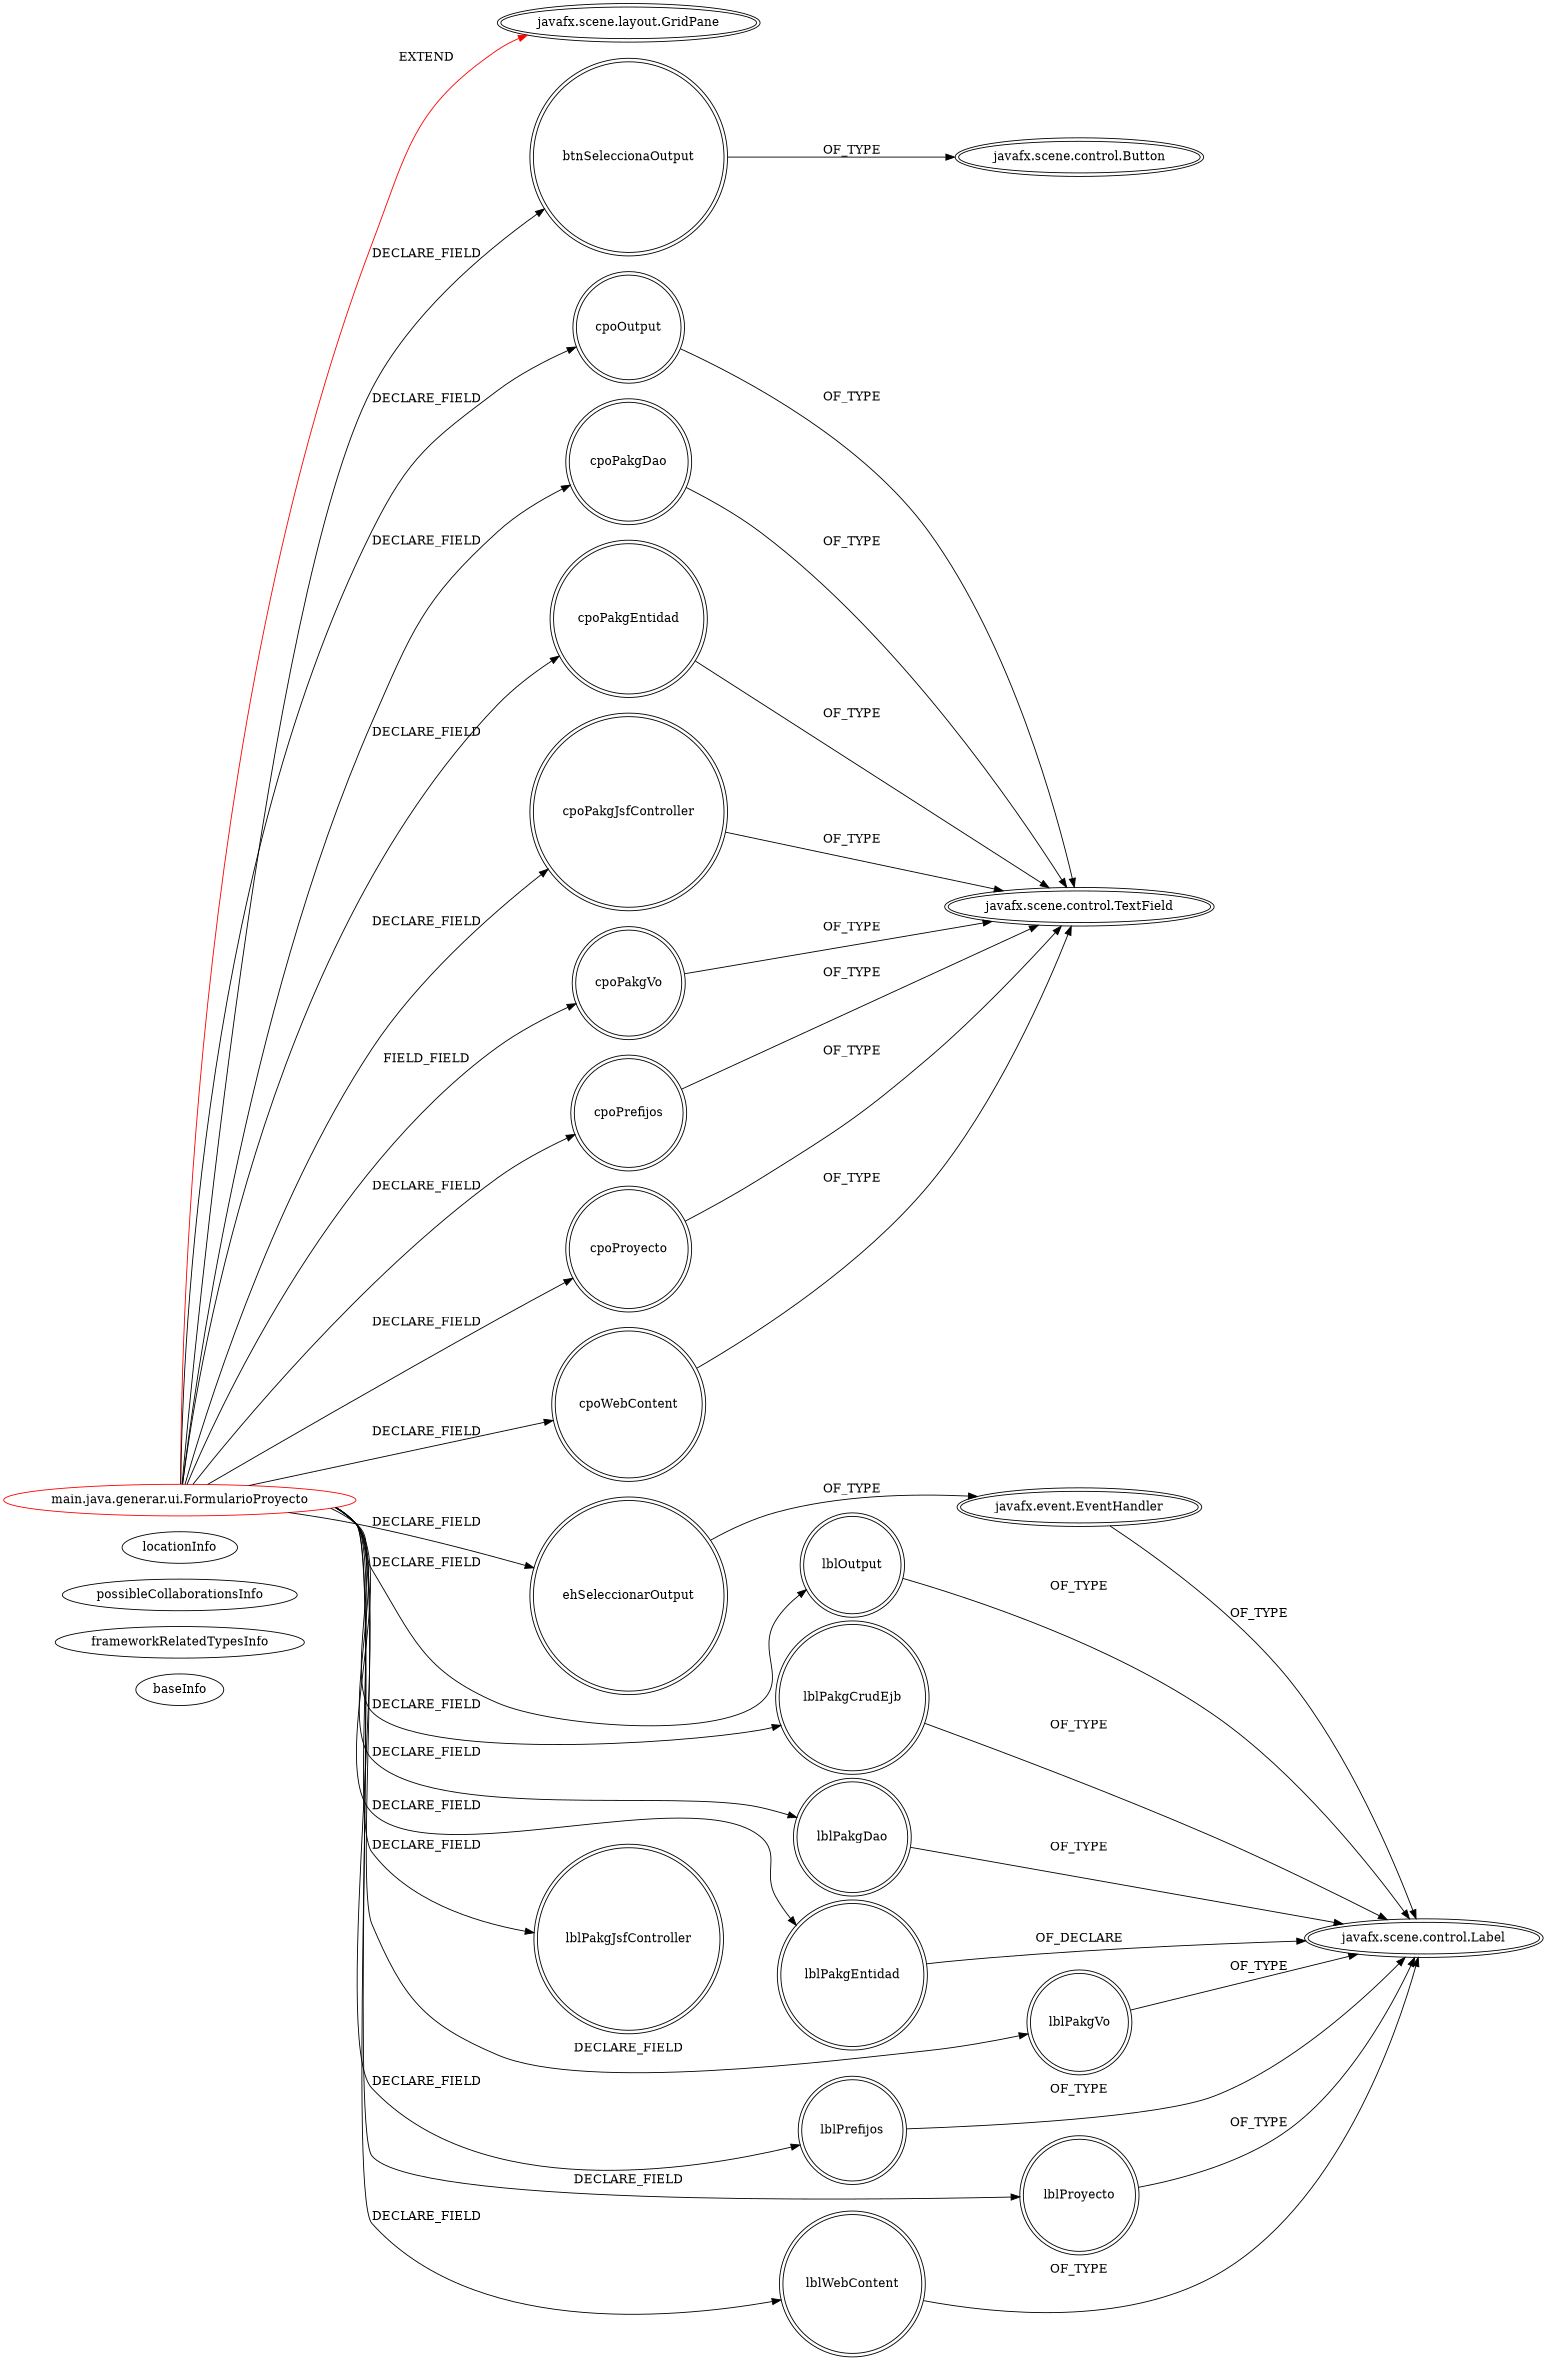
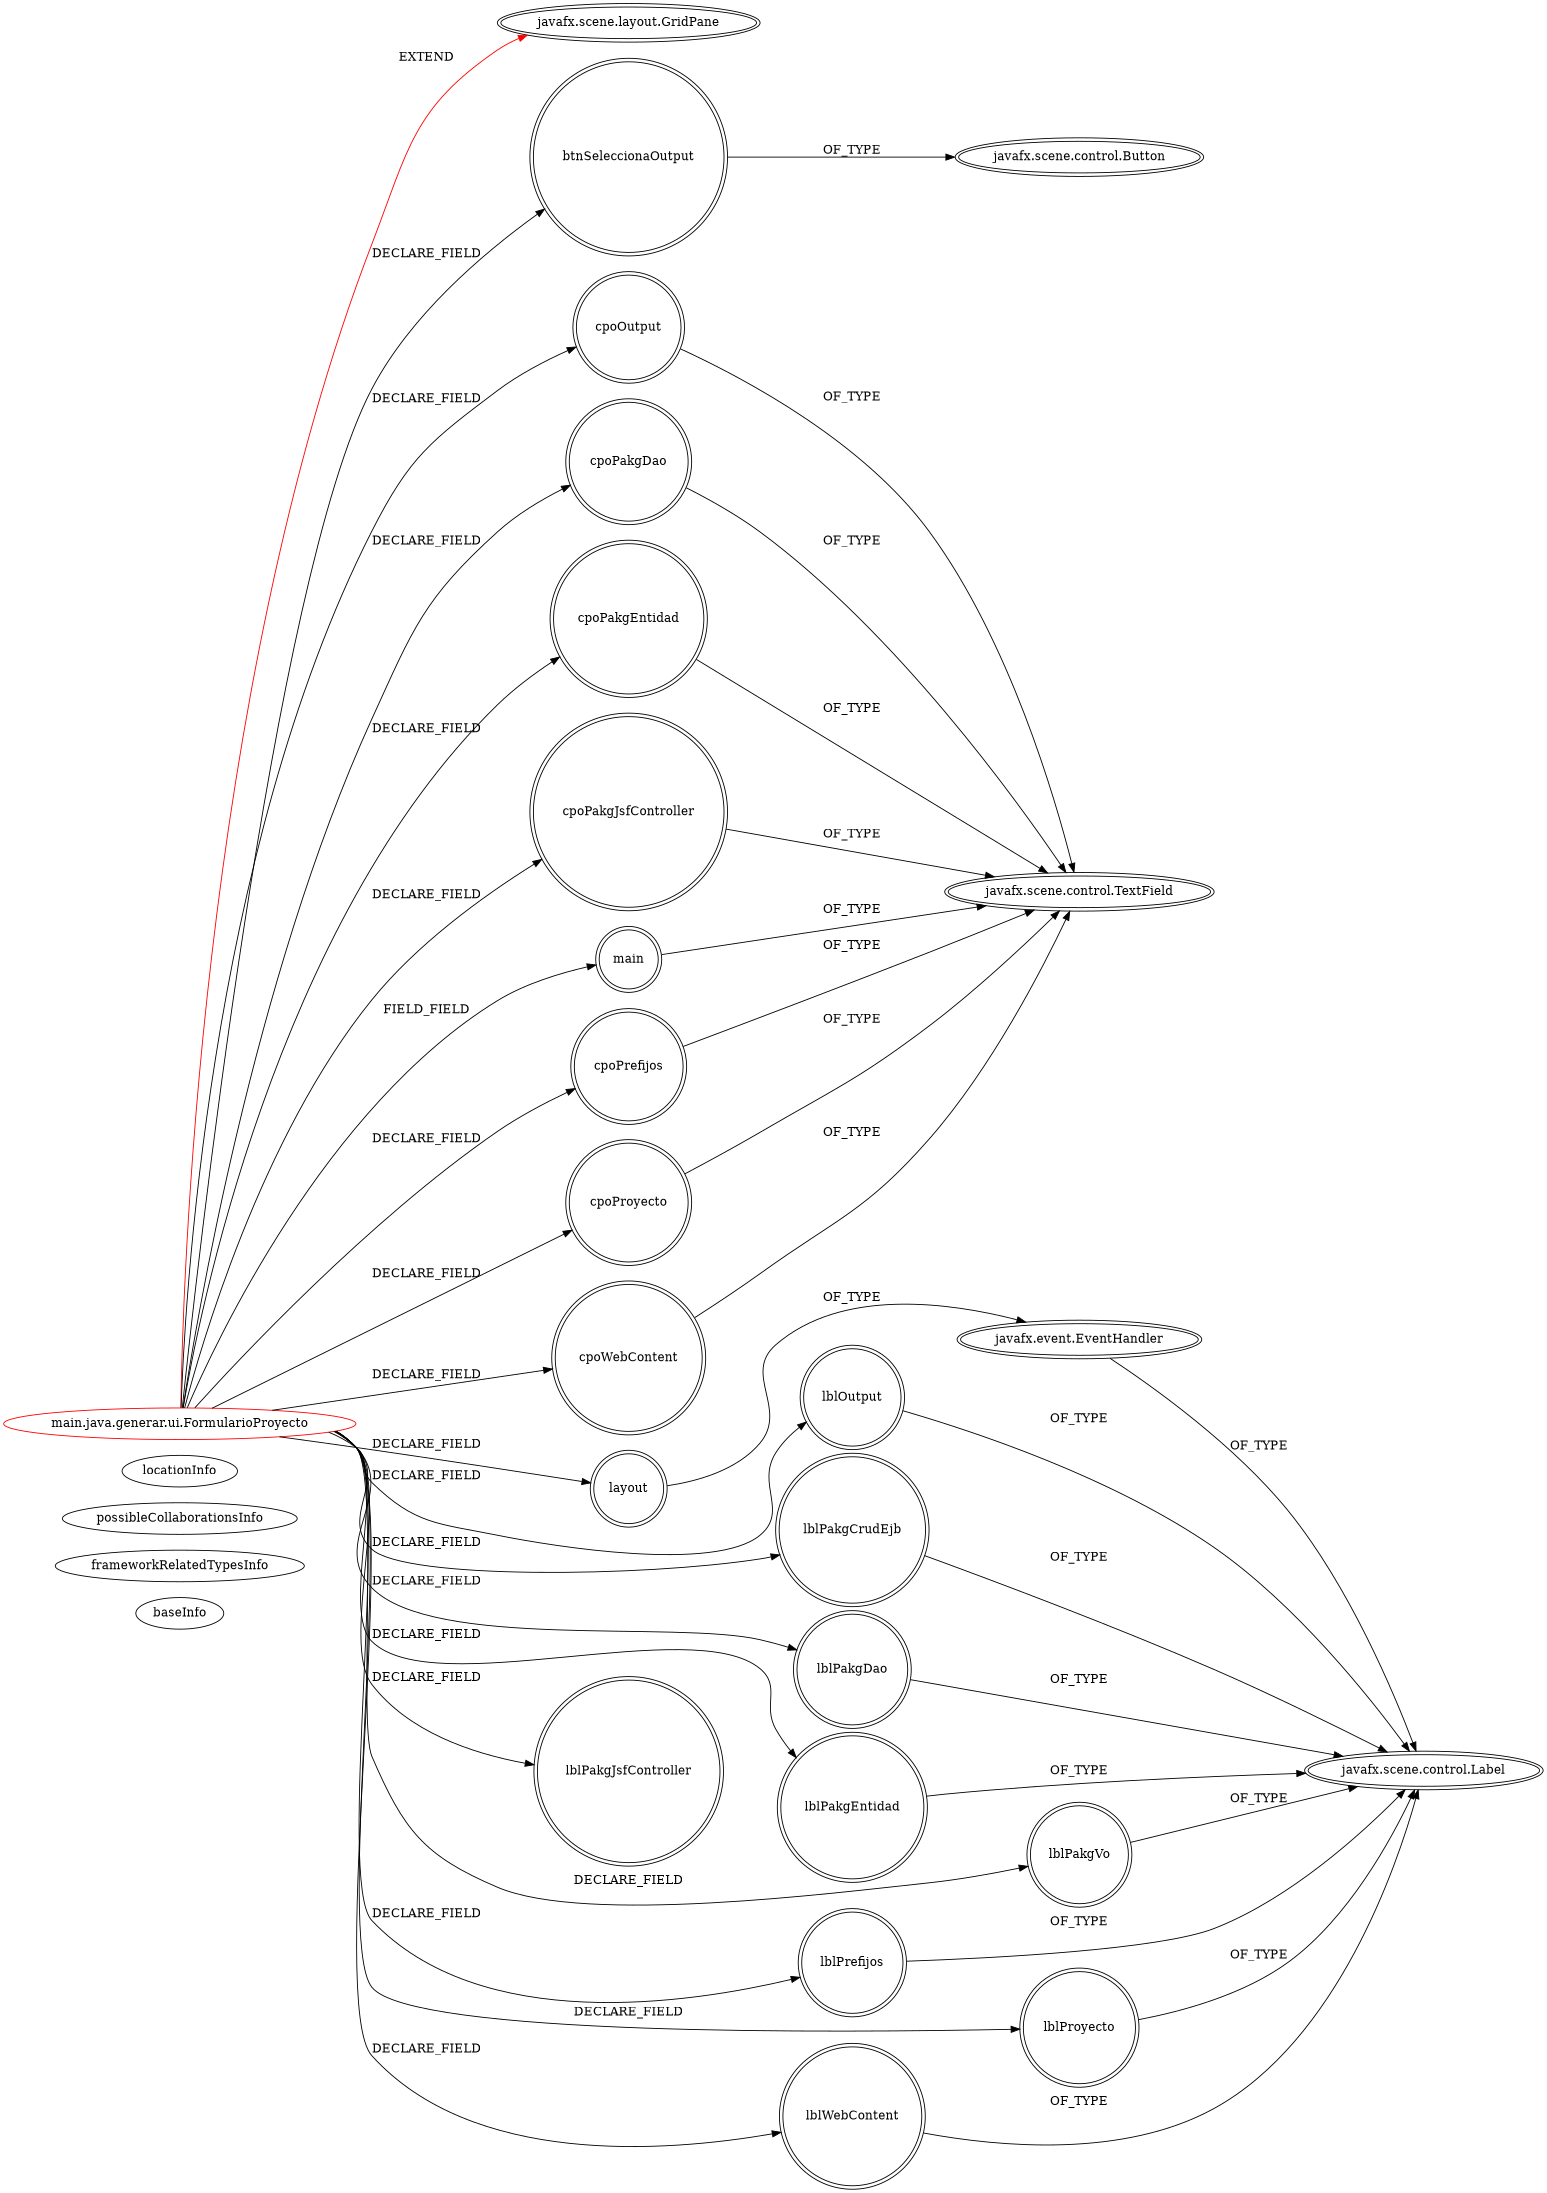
node "cpoPakgVo": label "cpoPakgVo" -> "main"
node "ehSeleccionarOutput": label "ehSeleccionarOutput" -> "layout"
edge "lblPakgEntidad" -> "javafx.scene.control.Label": label "OF_DECLARE" -> "OF_TYPE"
